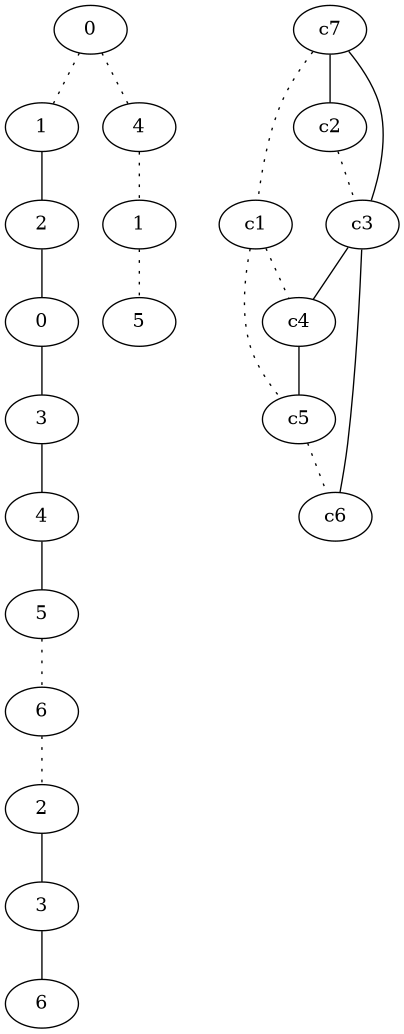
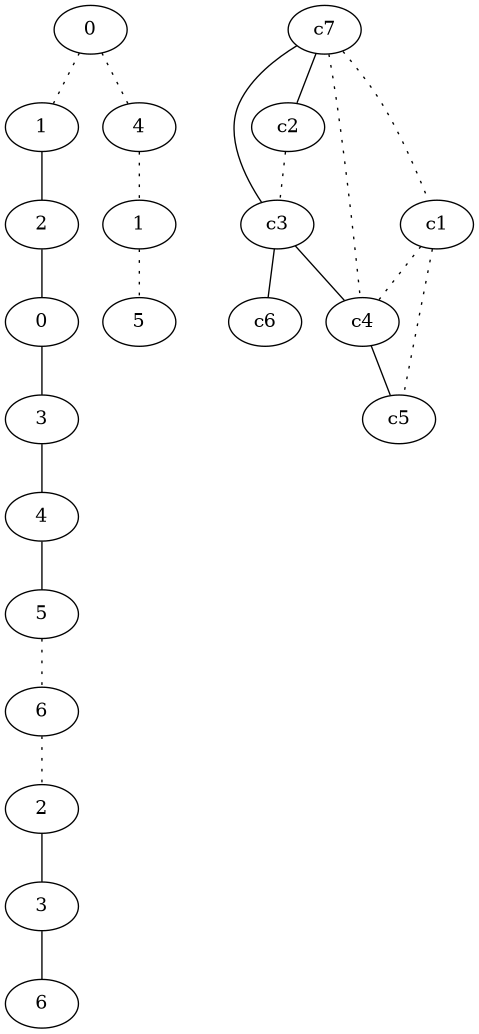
edge "c7" -- "c4": added
edge "c5" -- "c6": removed
